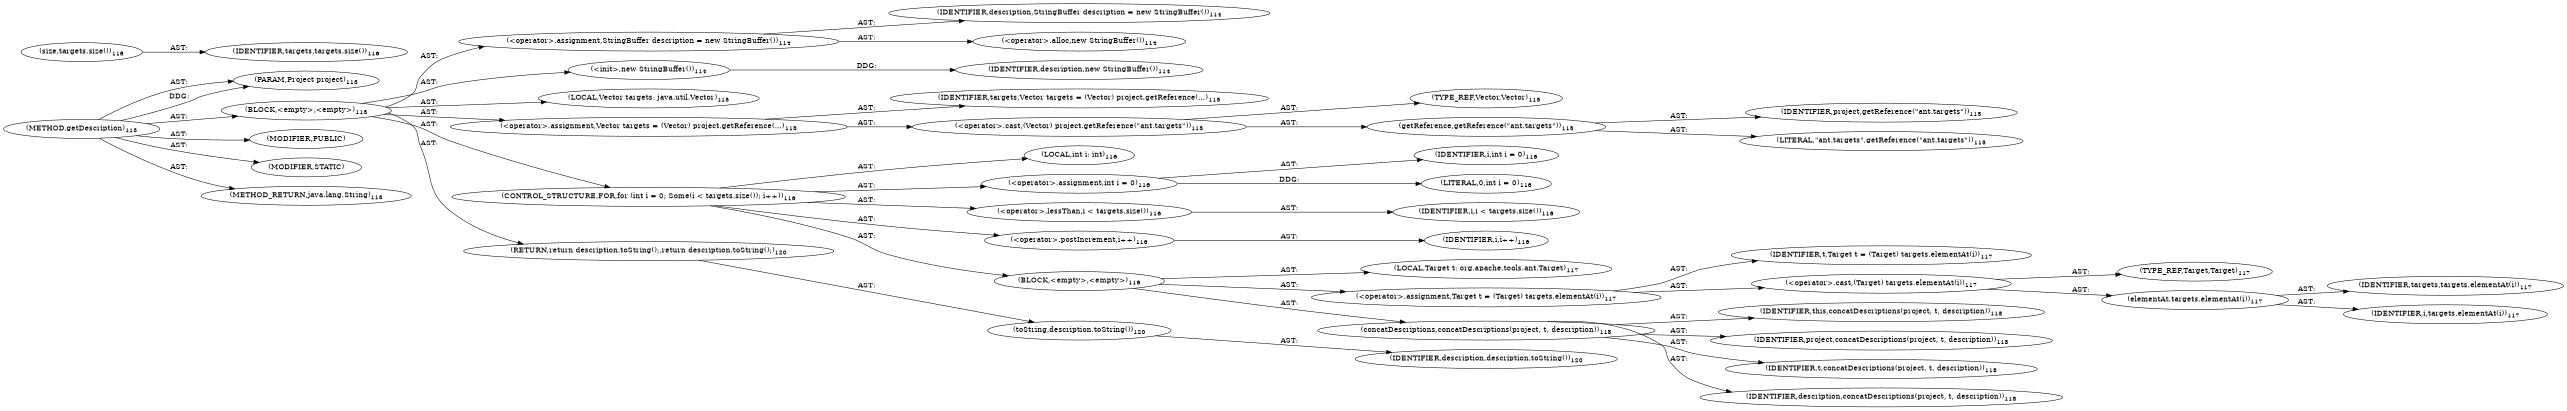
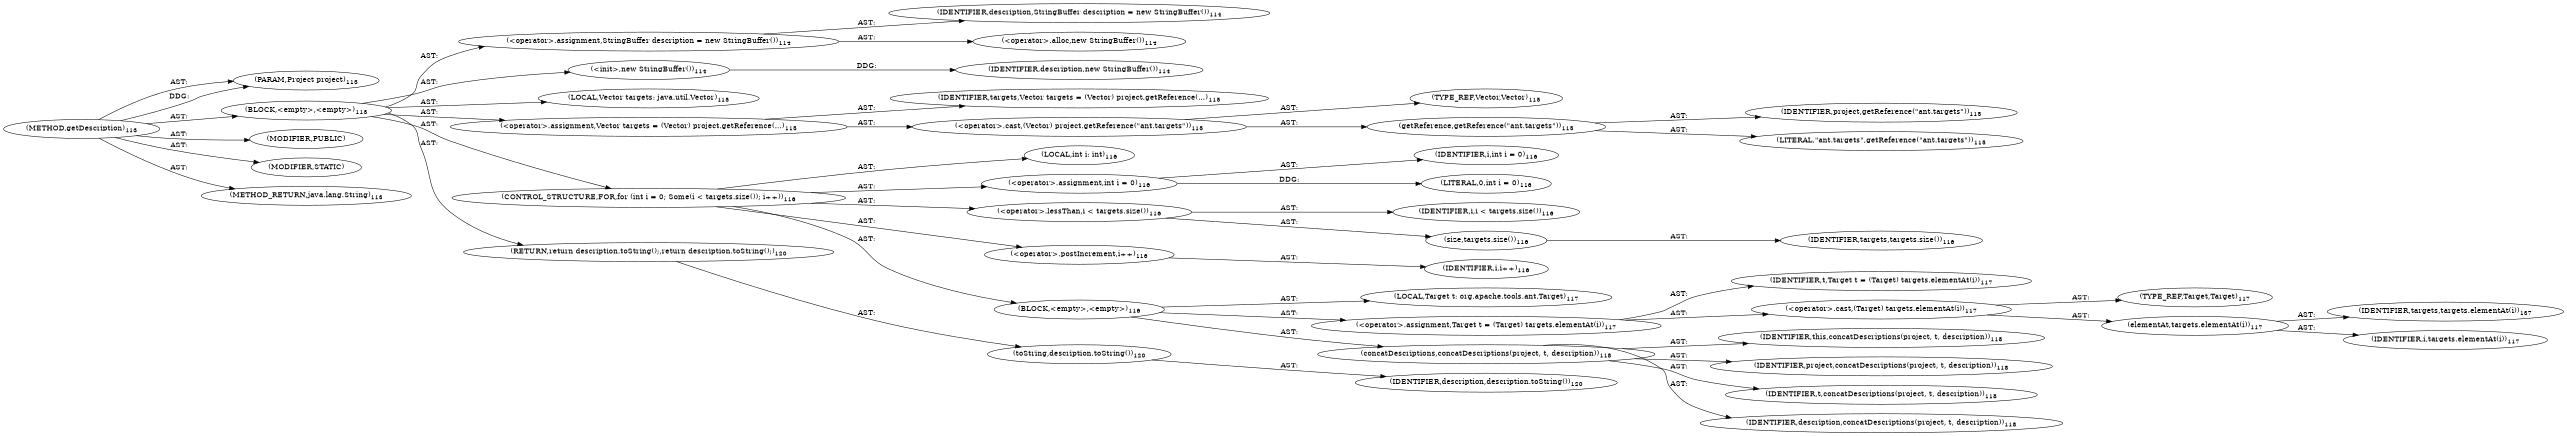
edge "(<operator>.lessThan,i < targets.size())" -> "(size,targets.size())": added, label "AST:"
node "(IDENTIFIER,targets,targets.elementAt(i))": text "117" -> "137"
